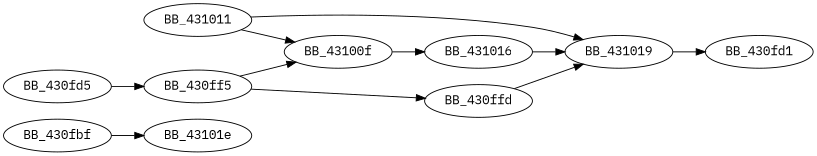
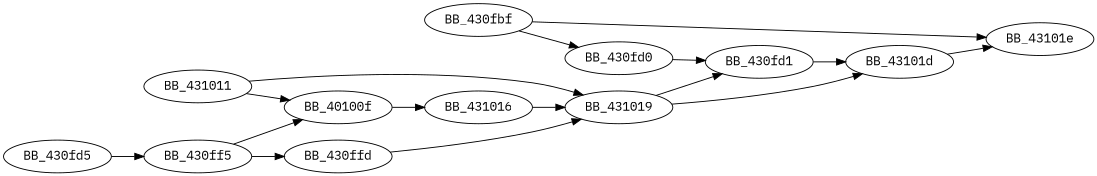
node "BB_43100f": label "BB_43100f" -> "BB_40100f"
node "BB_430fd0": added
node "BB_43101d": added
